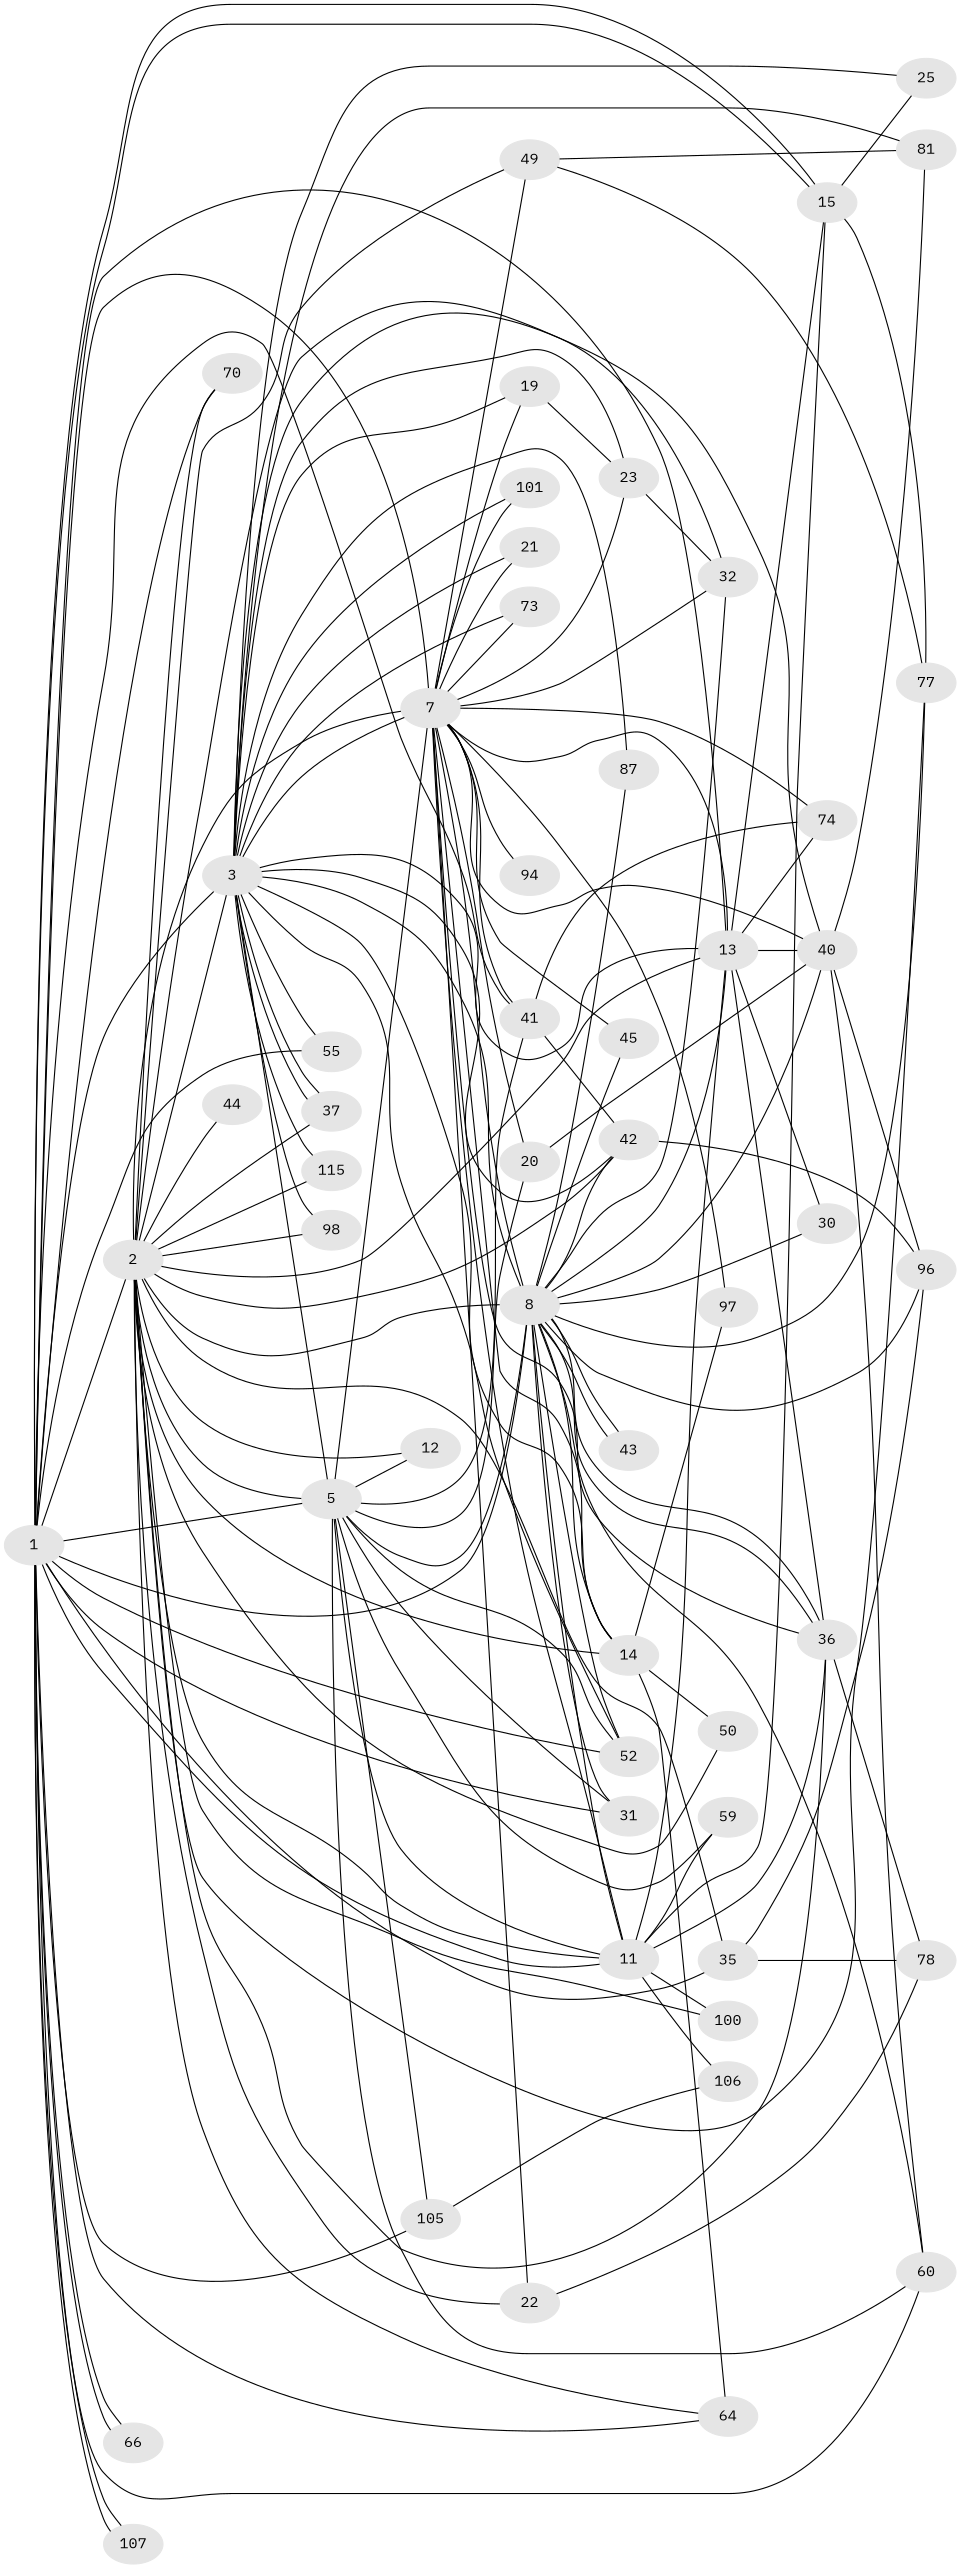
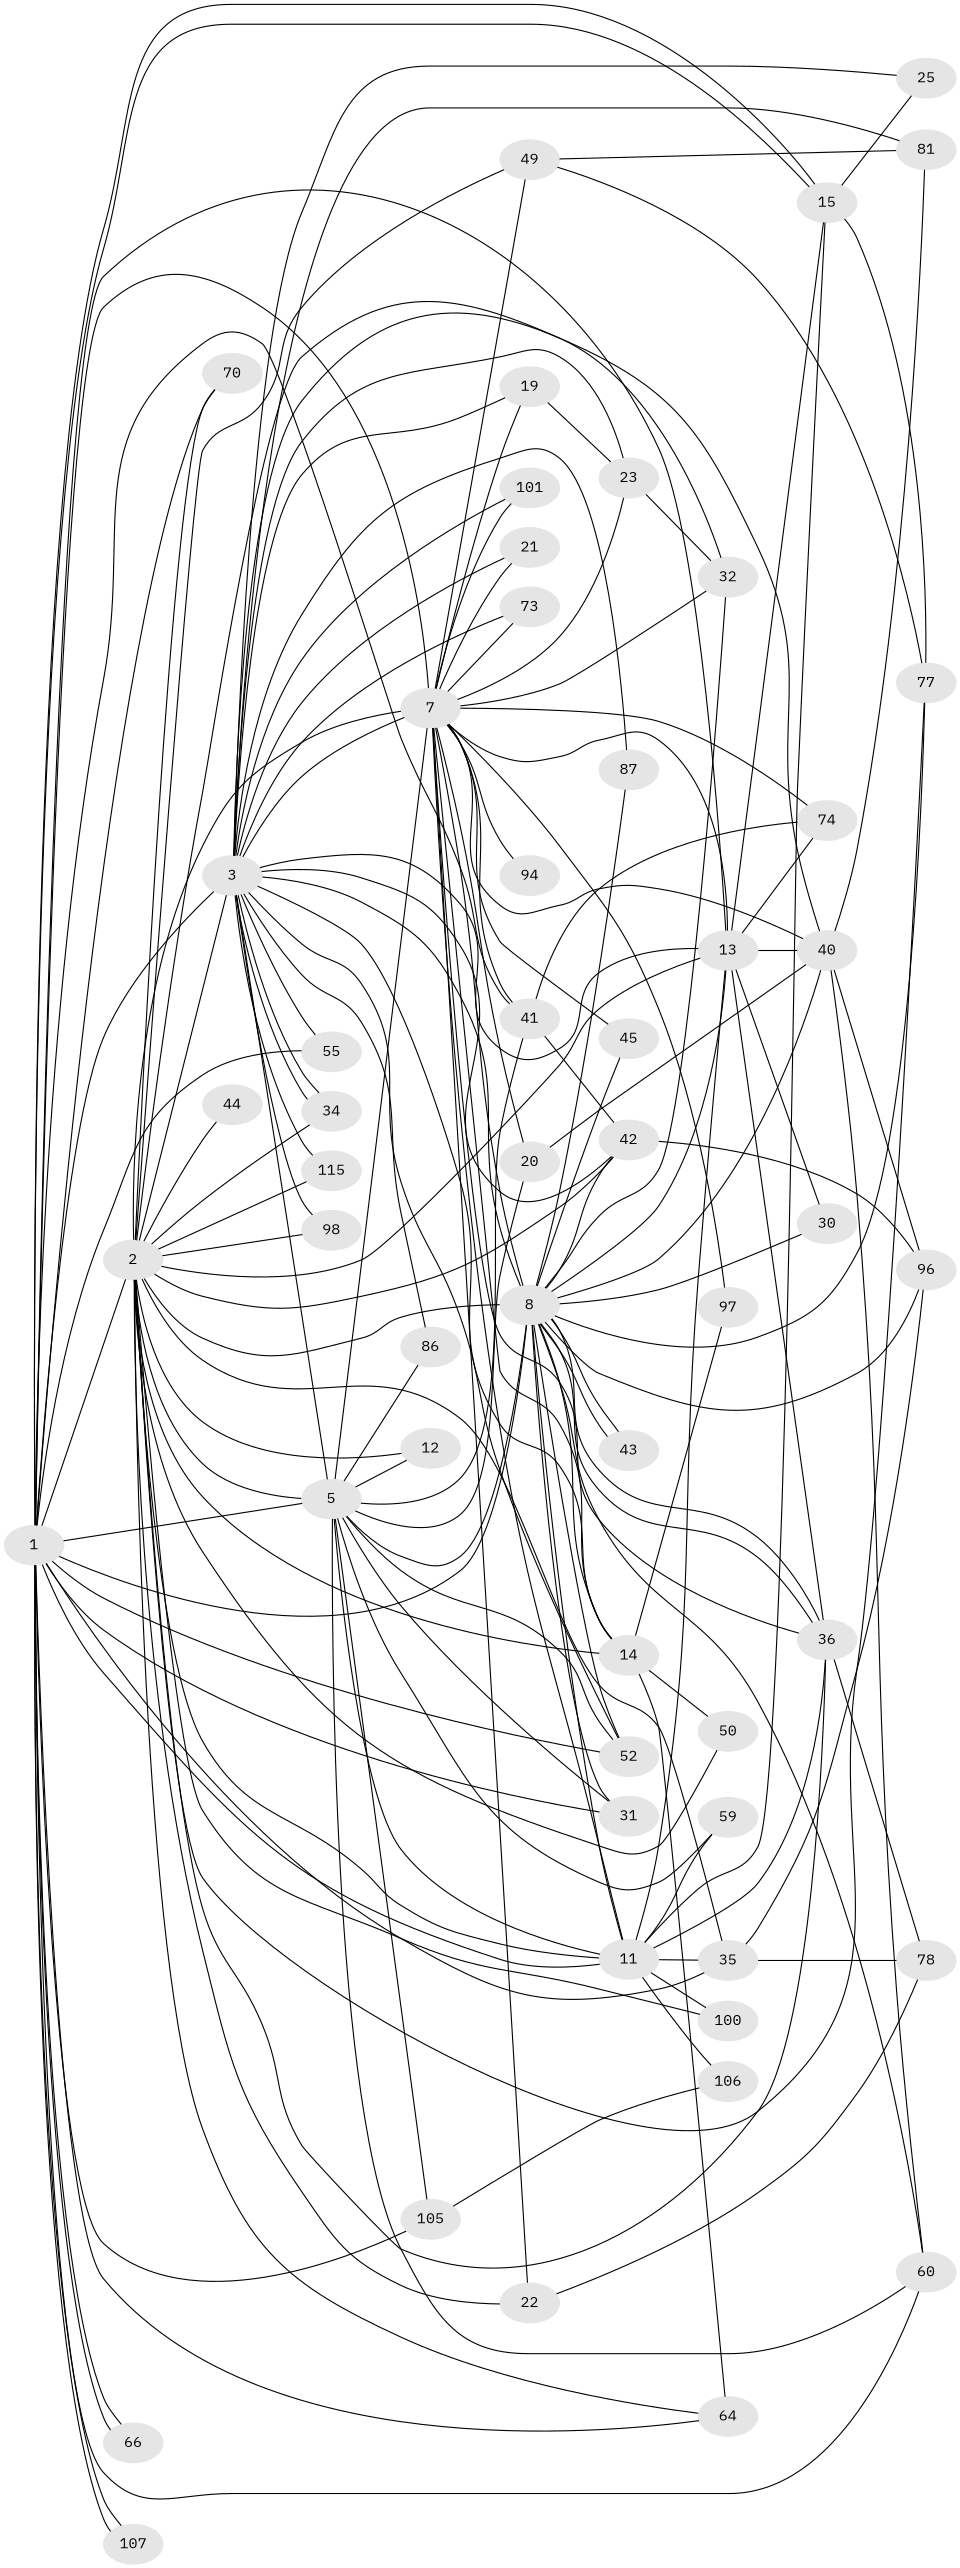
node "37": label "37" -> "34"
node "86": added
edge "11" -- "35": added
